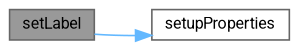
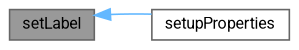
edge "setLabel" -> "setupProperties": reversed
